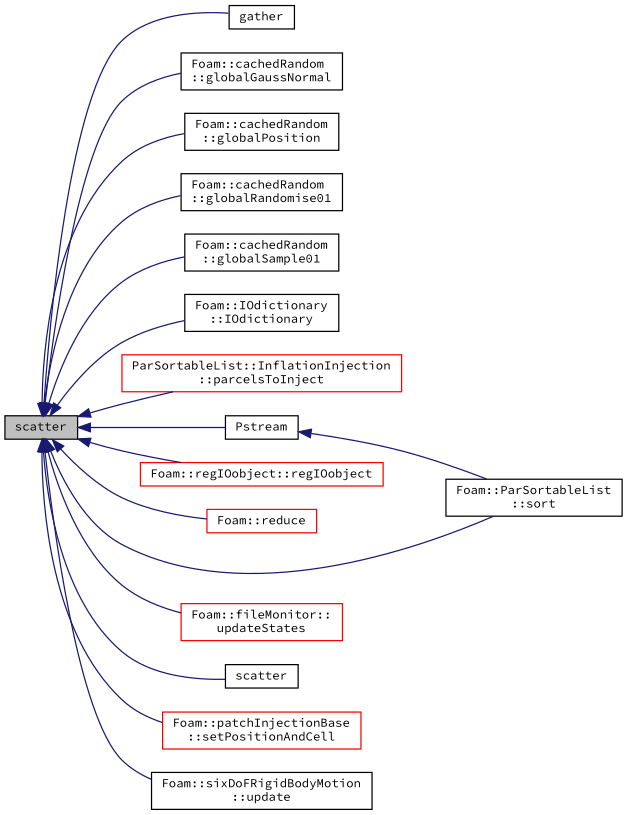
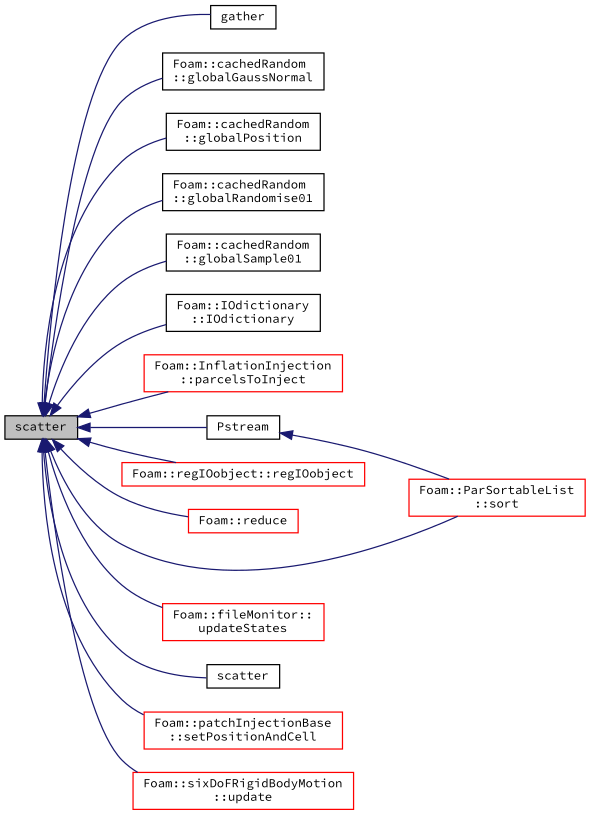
node "ParSortableList::InflationInjection ::parcelsToInject": label "ParSortableList::InflationInjection ::parcelsToInject" -> "Foam::InflationInjection ::parcelsToInject"
node "Foam::ParSortableList ::sort": color black -> red
node "Foam::sixDoFRigidBodyMotion ::update": color black -> red
